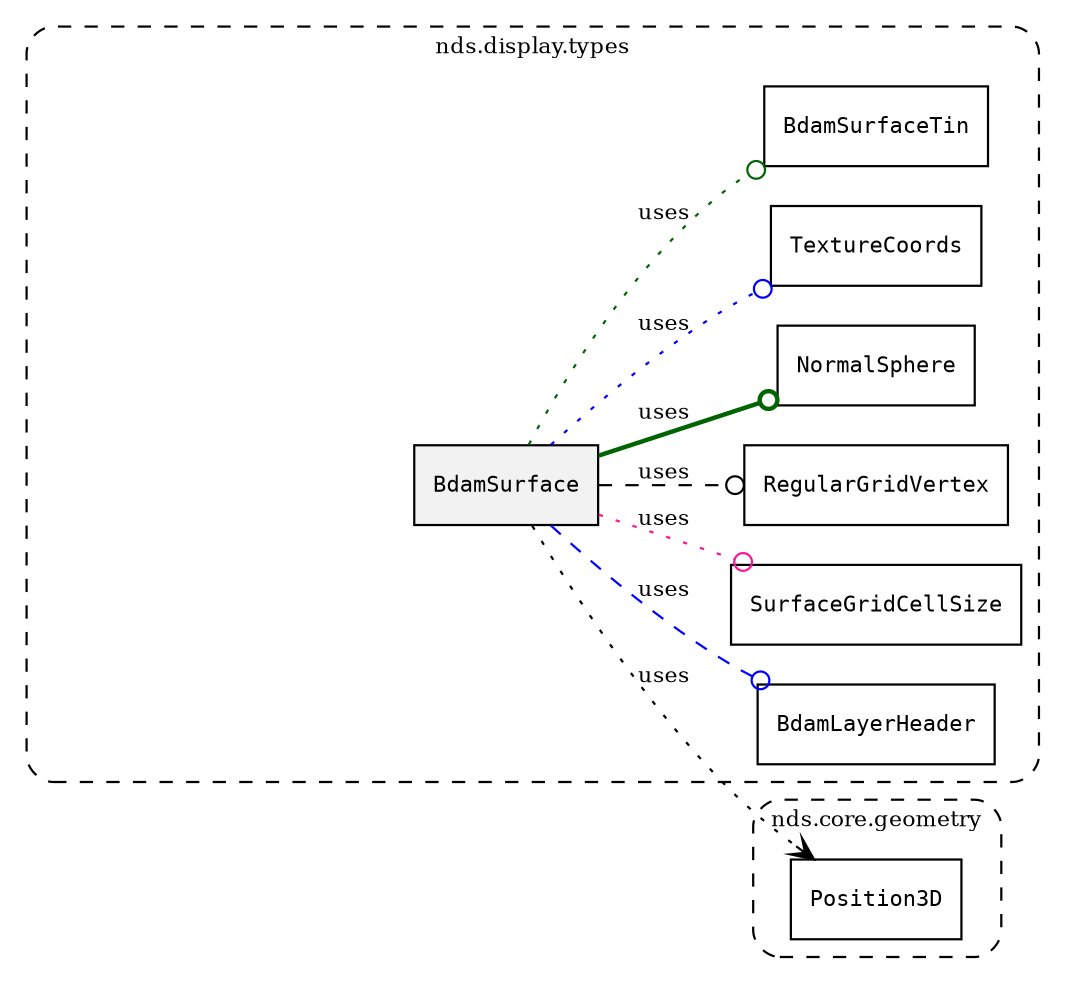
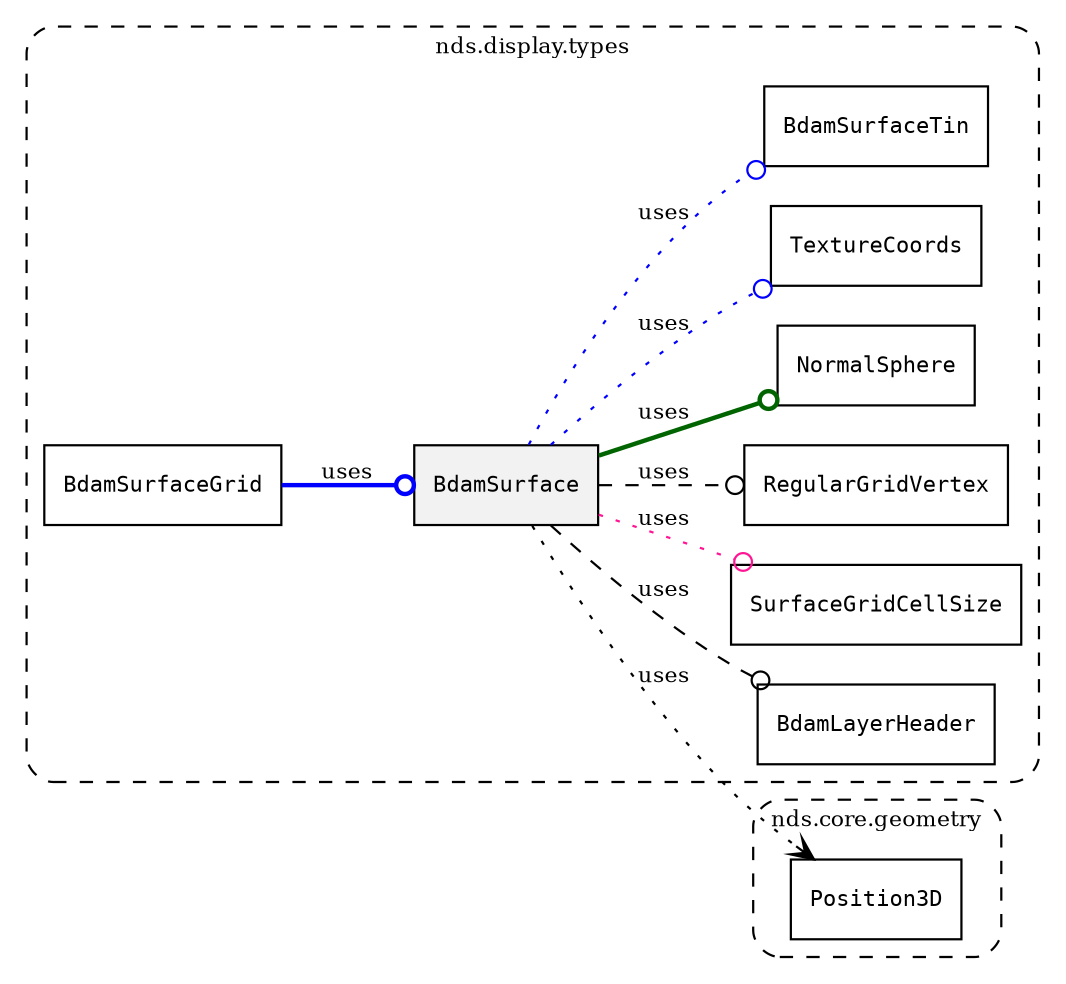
edge "BdamSurface" -> "BdamSurfaceTin": color darkgreen -> blue
node "BdamSurfaceGrid": added
edge "BdamSurface" -> "BdamLayerHeader": color blue -> black
